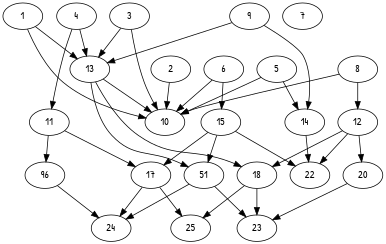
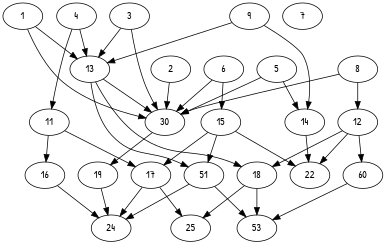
node "10": label "10" -> "30"
node "96": label "96" -> "16"
node "19": added
node "20": label "20" -> "60"
node "23": label "23" -> "53"
